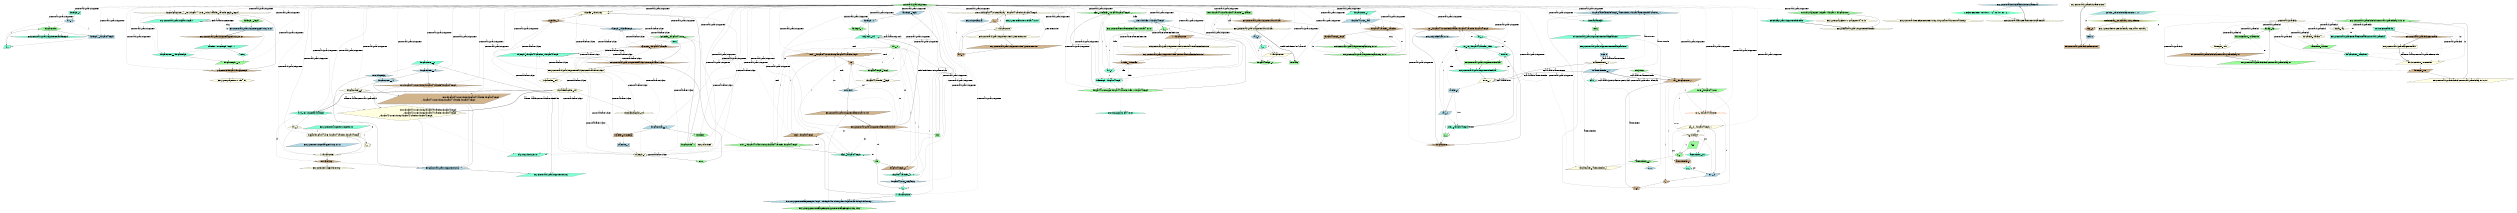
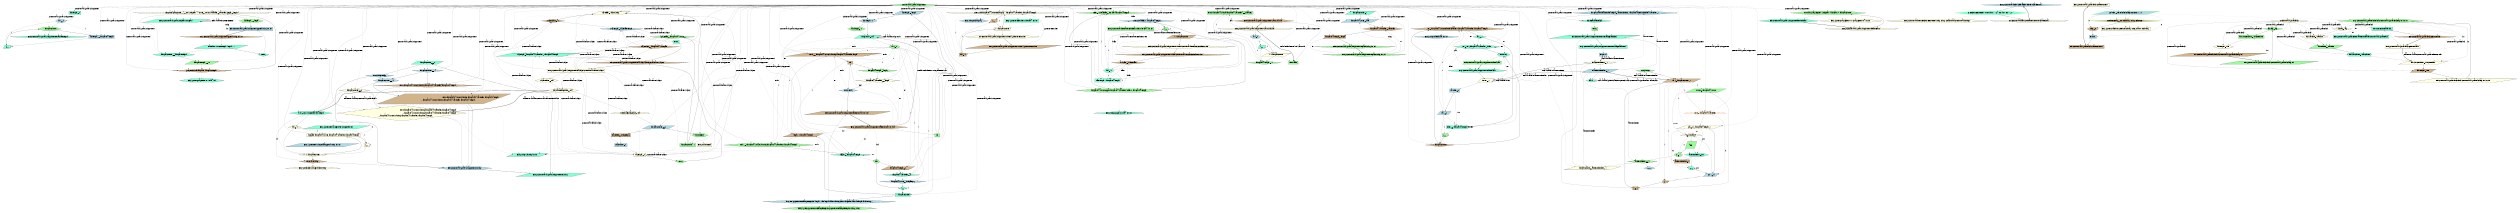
node "writer.Write(buffer, 0, this._parts[i].Length)": shape hexagon -> diamond
node "Exit BlockTag.Syntax.StringContent.RetrieveParts()": label "Exit BlockTag.Syntax.StringContent.RetrieveParts()" -> "Exit CommonMark.Syntax.StringContent.RetrieveParts()"
node "Entry System.Array.Resize<T>(ref T[], int)": fillcolor lightyellow -> aquamarine
